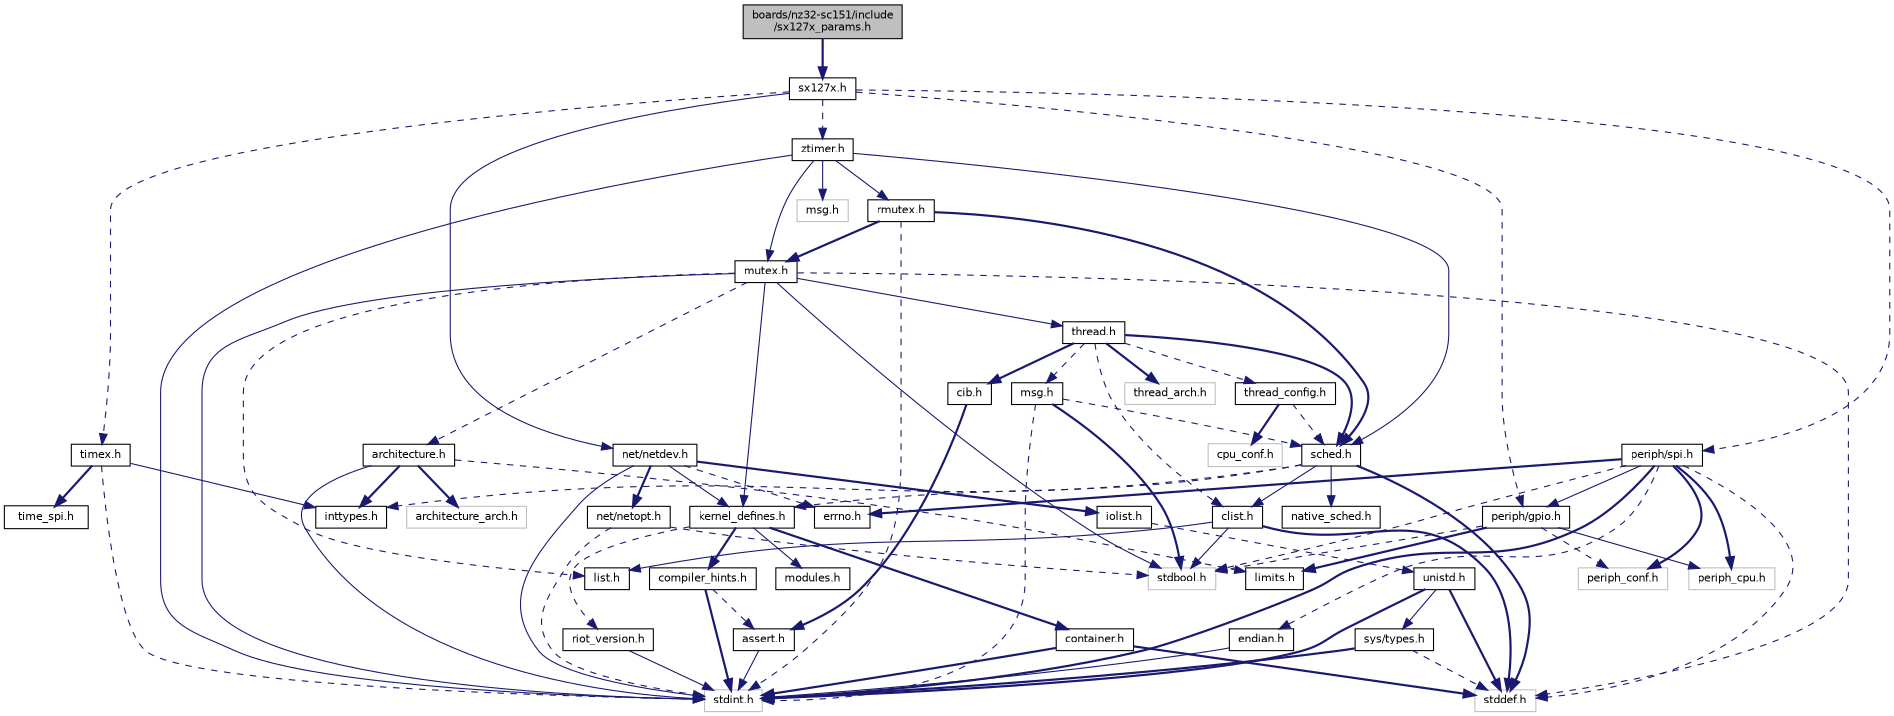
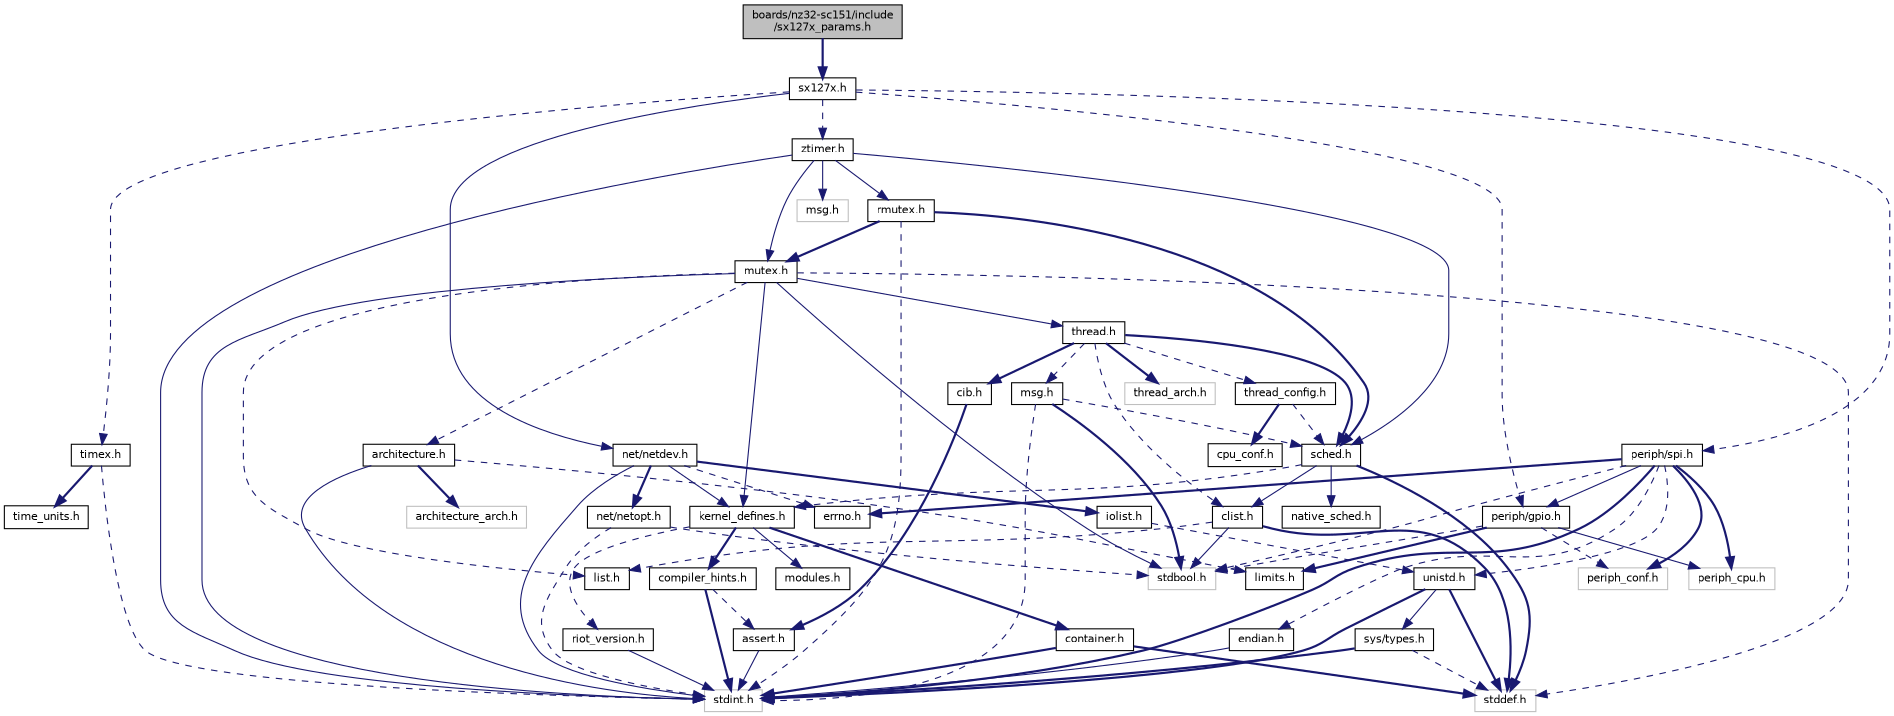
node "cpu_conf.h": color grey75 -> black
node "time_spi.h": label "time_spi.h" -> "time_units.h"
node "inttypes.h": removed
edge "clist.h" -> "list.h": style solid -> dashed
edge "periph/spi.h" -> "stddef.h": now "periph/spi.h" -> "unistd.h"
